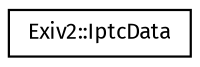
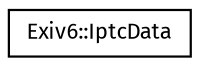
node "Exiv2::IptcData": label "Exiv2::IptcData" -> "Exiv6::IptcData"
